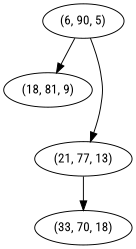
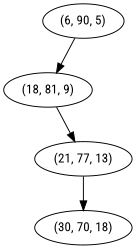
edge "(6, 90, 5)" -> "(21, 77, 13)": now "(18, 81, 9)" -> "(21, 77, 13)"
node "(33, 70, 18)": label "(33, 70, 18)" -> "(30, 70, 18)"
